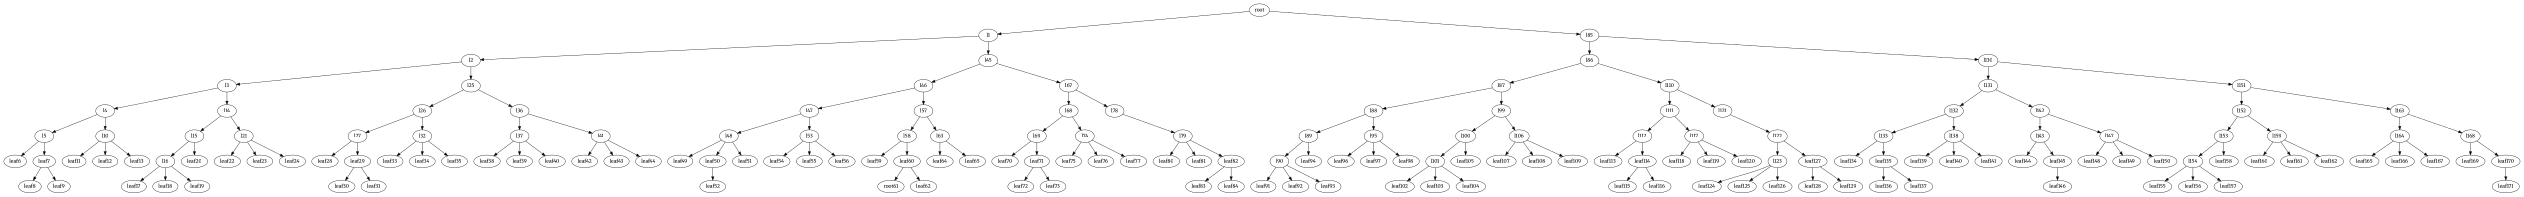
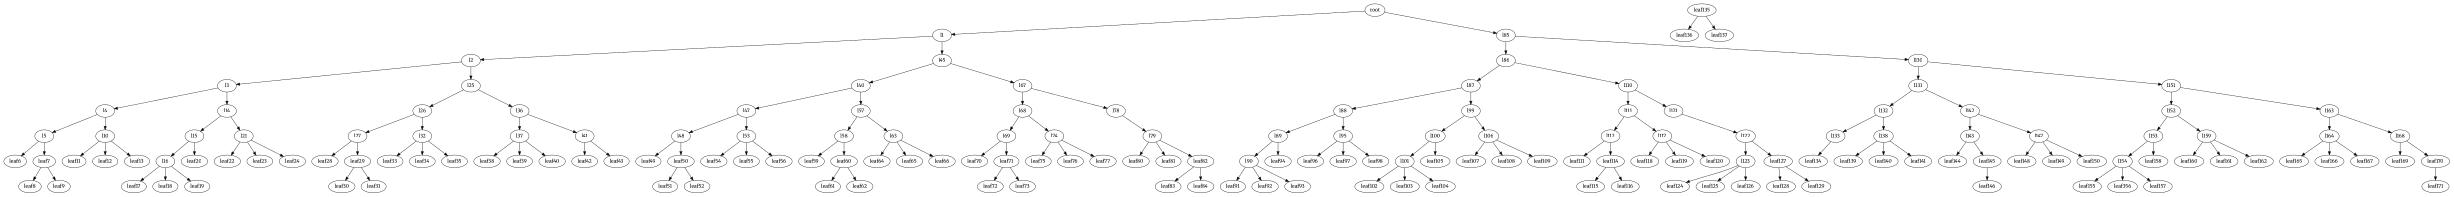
node "l46": label "l46" -> "l40"
edge "l48" -> "leaf51": now "leaf50" -> "leaf51"
edge "l133" -> "leaf135": removed
node "leaf44": removed
node "leaf66": added
node "leaf113": label "leaf113" -> "leaf111"
node "root61": label "root61" -> "leaf61"
node "leaf156": label "leaf156" -> "leaf356"
